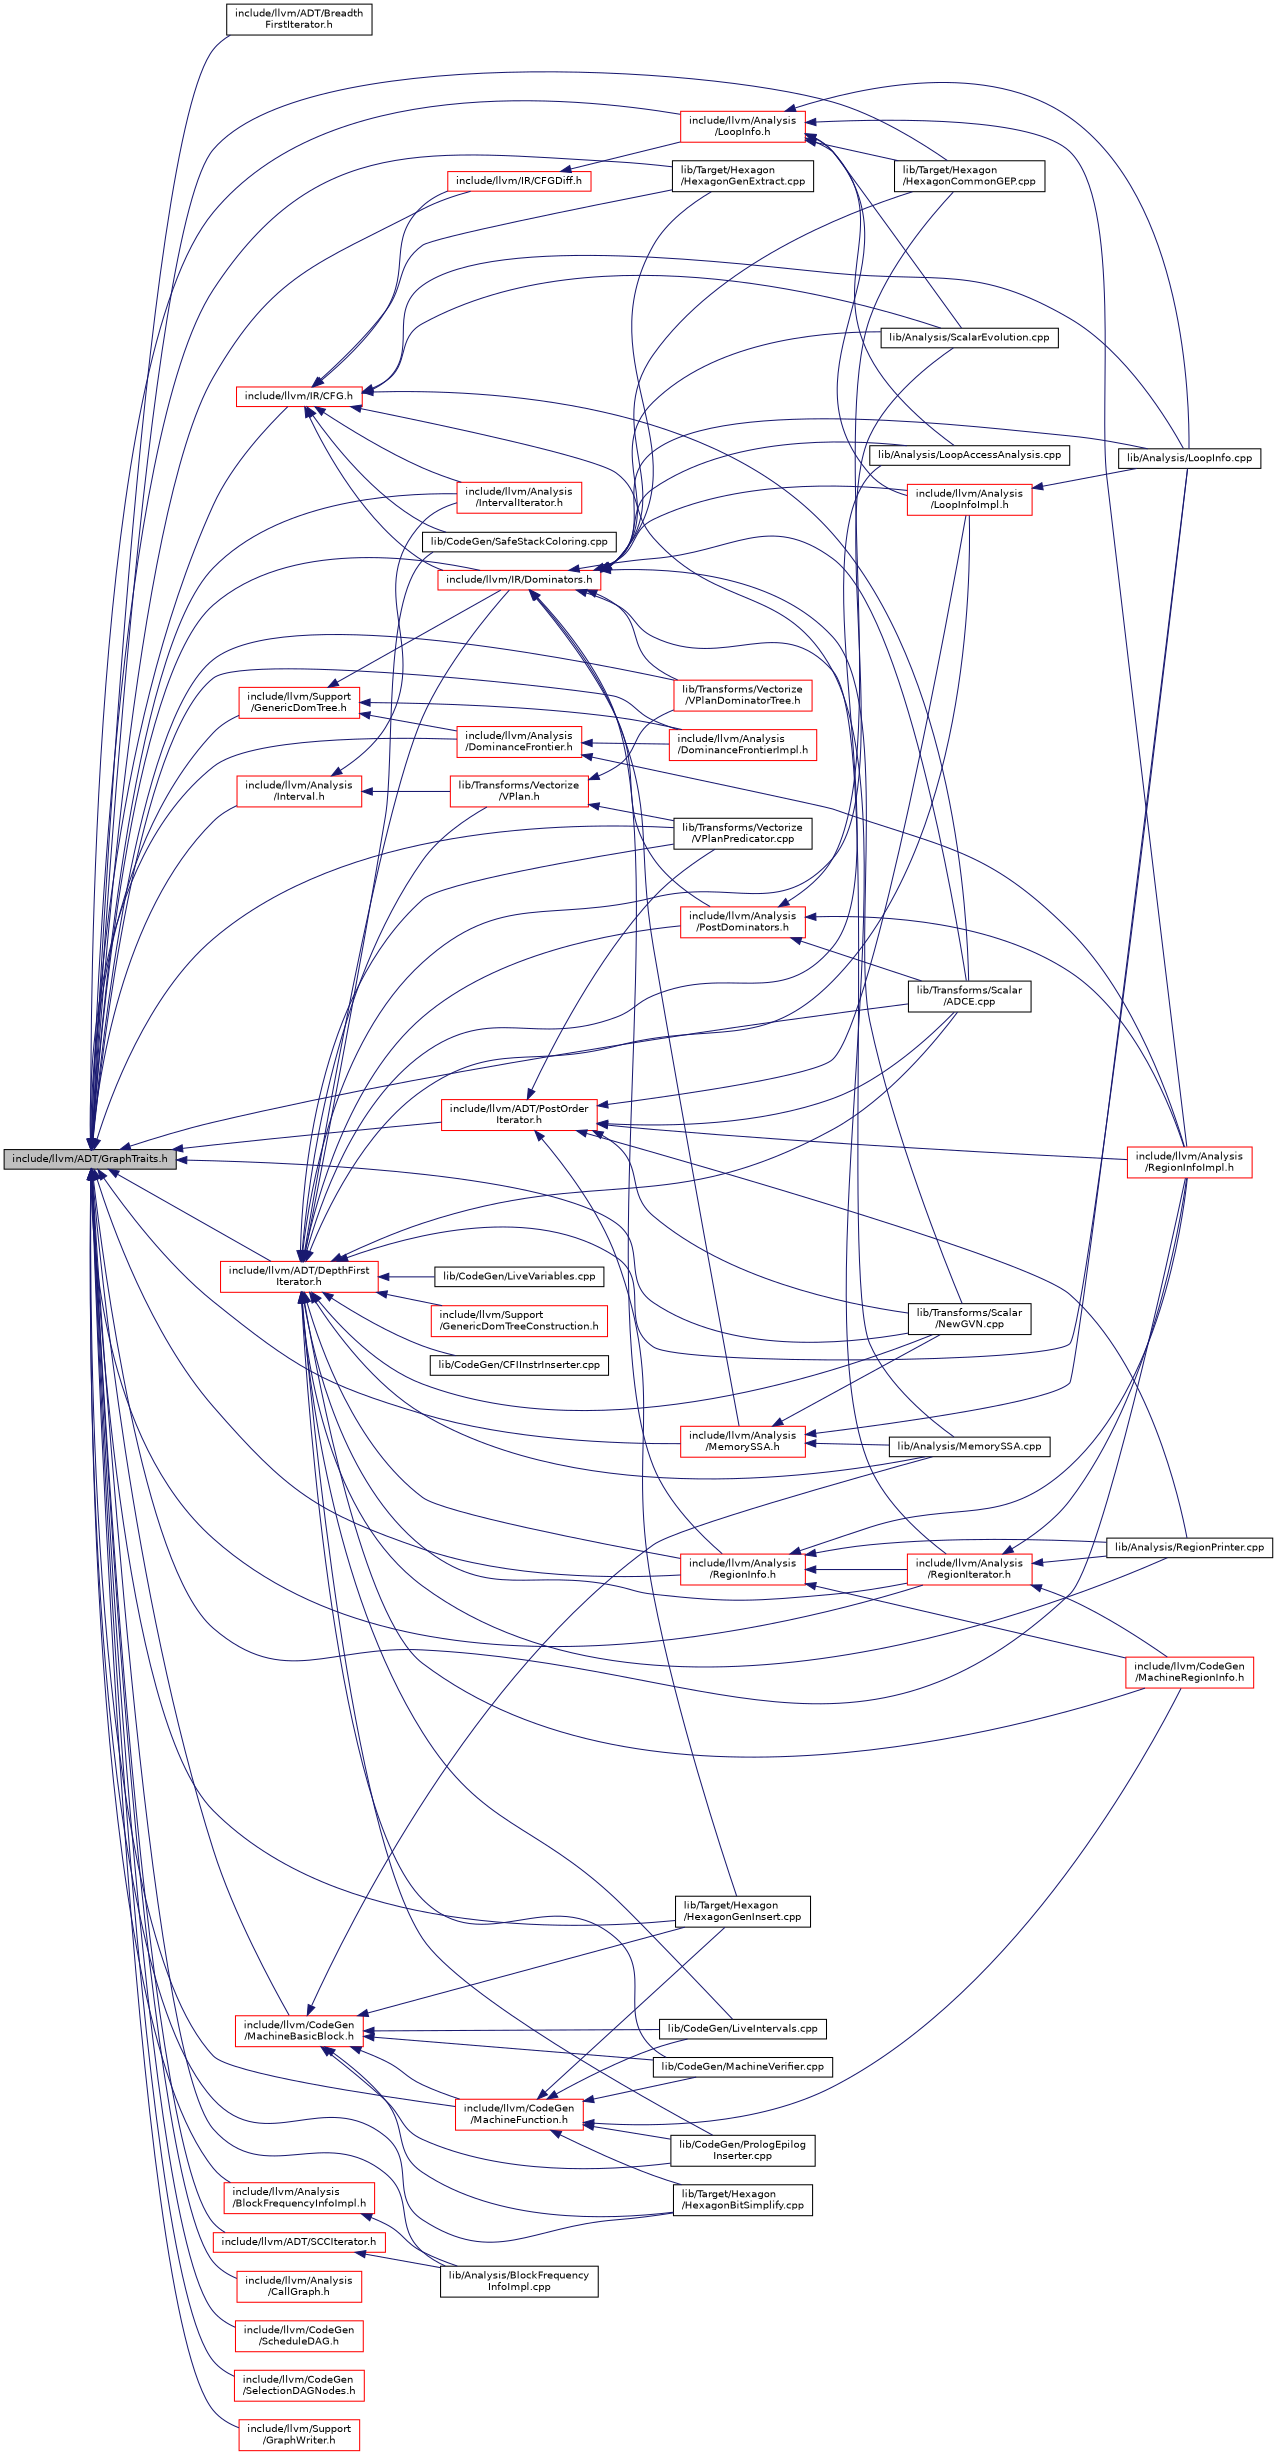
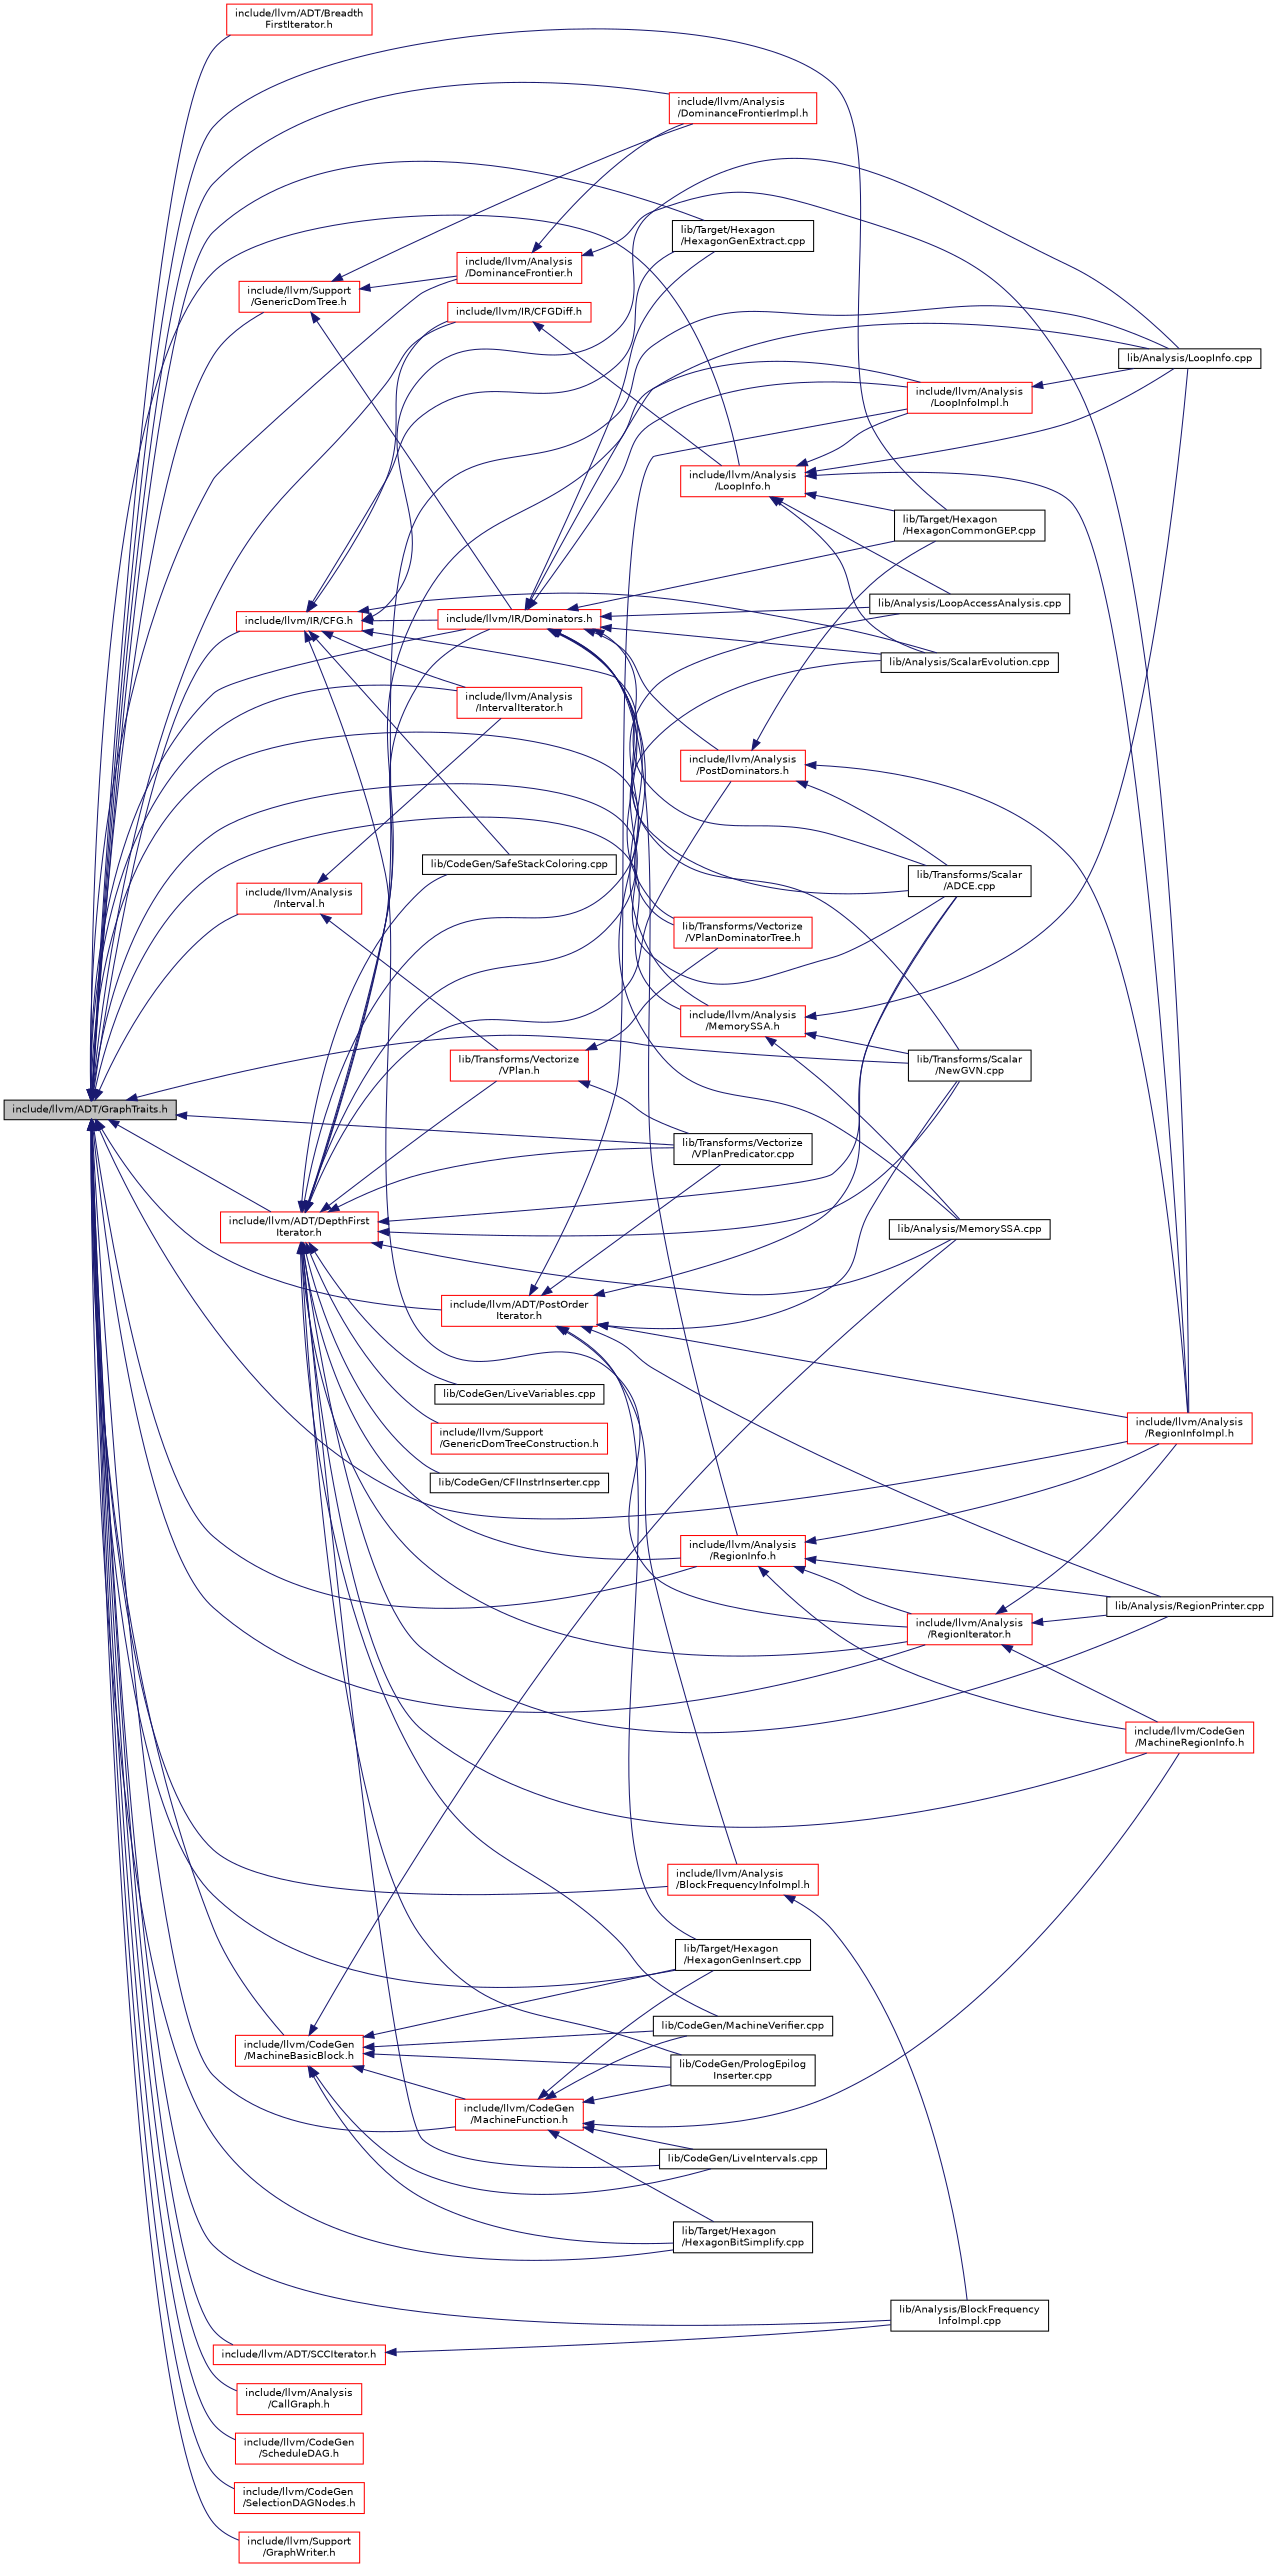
node "include/llvm/ADT/Breadth FirstIterator.h": color black -> red
edge "include/llvm/Analysis /BlockFrequencyInfoImpl.h" -> "include/llvm/ADT/PostOrder Iterator.h": added
